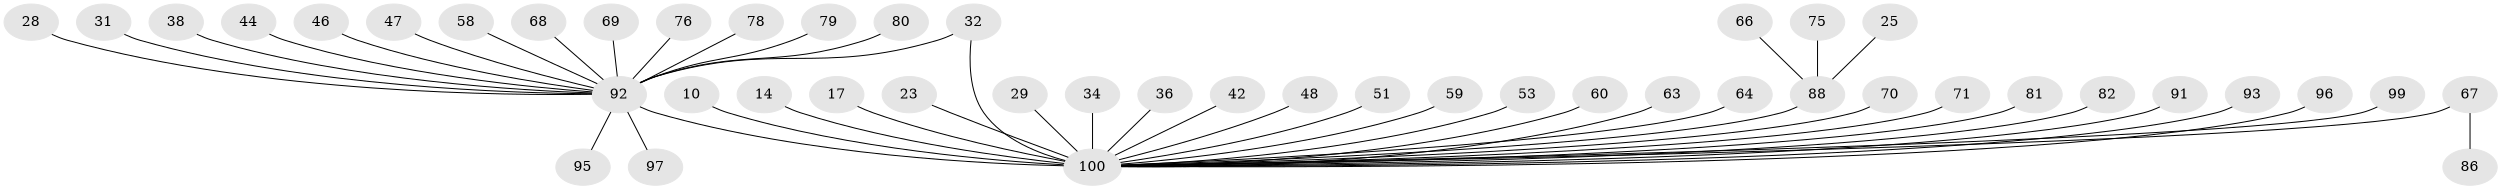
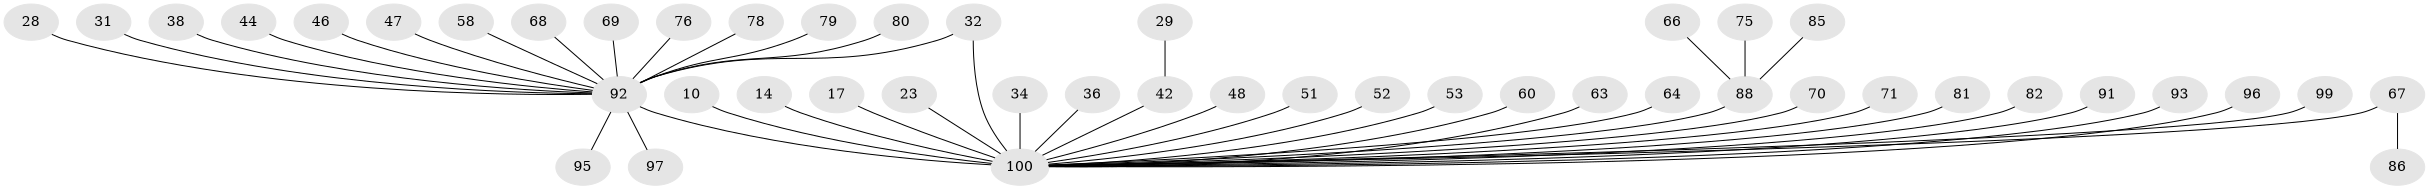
node "25": label "25" -> "85"
node "59": label "59" -> "52"
edge "29" -- "100": now "29" -- "42"
